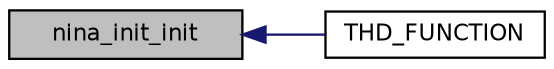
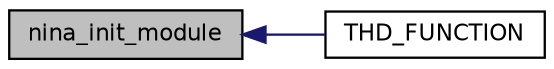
node "nina_init_init": label "nina_init_init" -> "nina_init_module"
